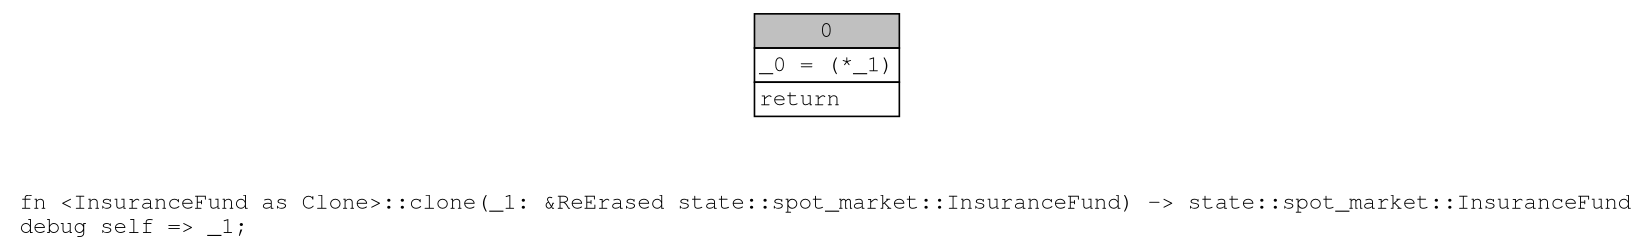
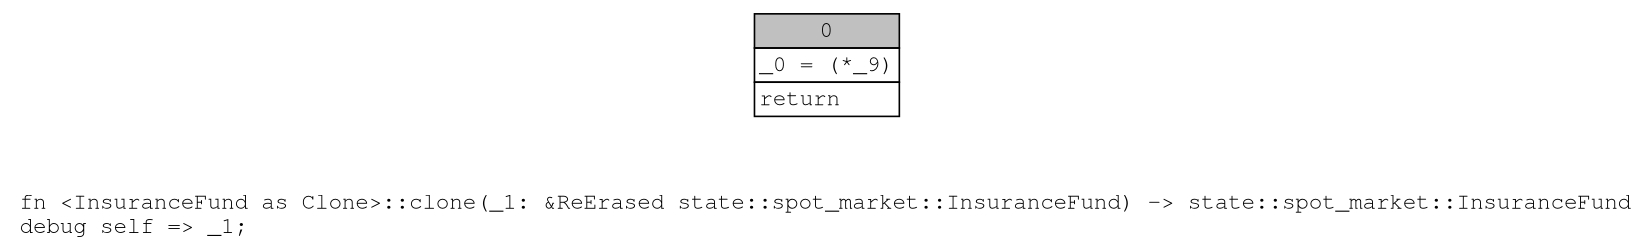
node "0": text "_0 = (*_1)" -> "_0 = (*_9)"
